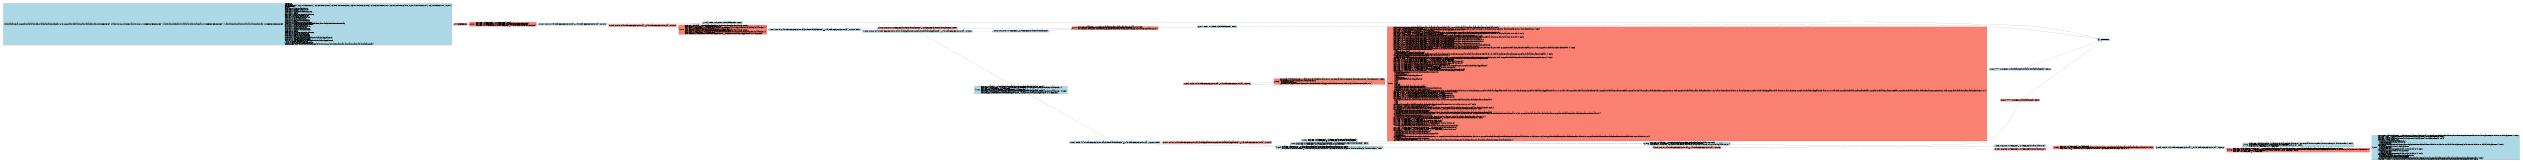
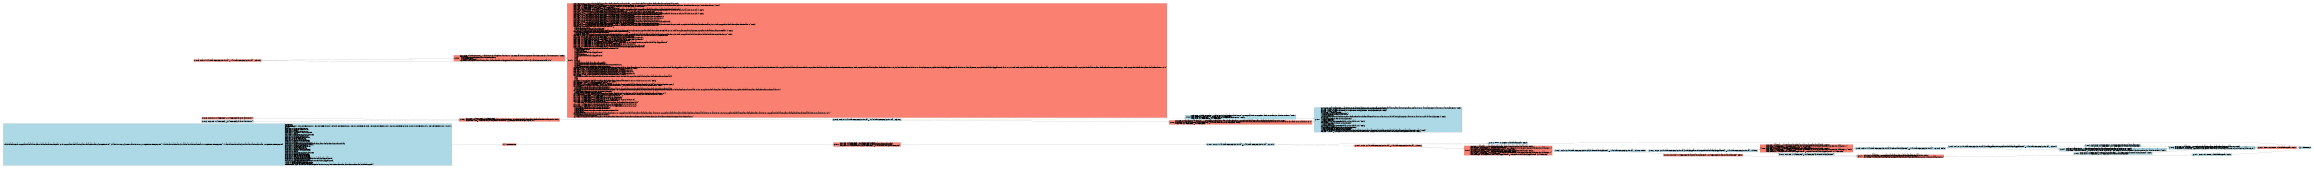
node "34: ?": text "MTH_ENTER_BLOCK" -> "MTH_ENTER_INVOKE"
node "60: 0x0131": removed
node "44: 0x002c": fillcolor lightblue -> salmon
node "46: 0x0041": fillcolor salmon -> lightblue
node "49: 0x0051": removed
